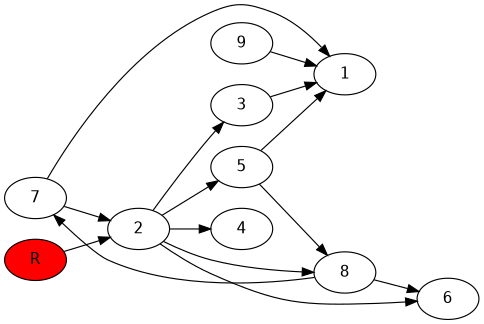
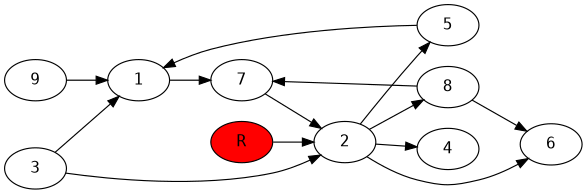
edge "7" -> "1": reversed
edge "2" -> "3": reversed
edge "5" -> "8": removed
